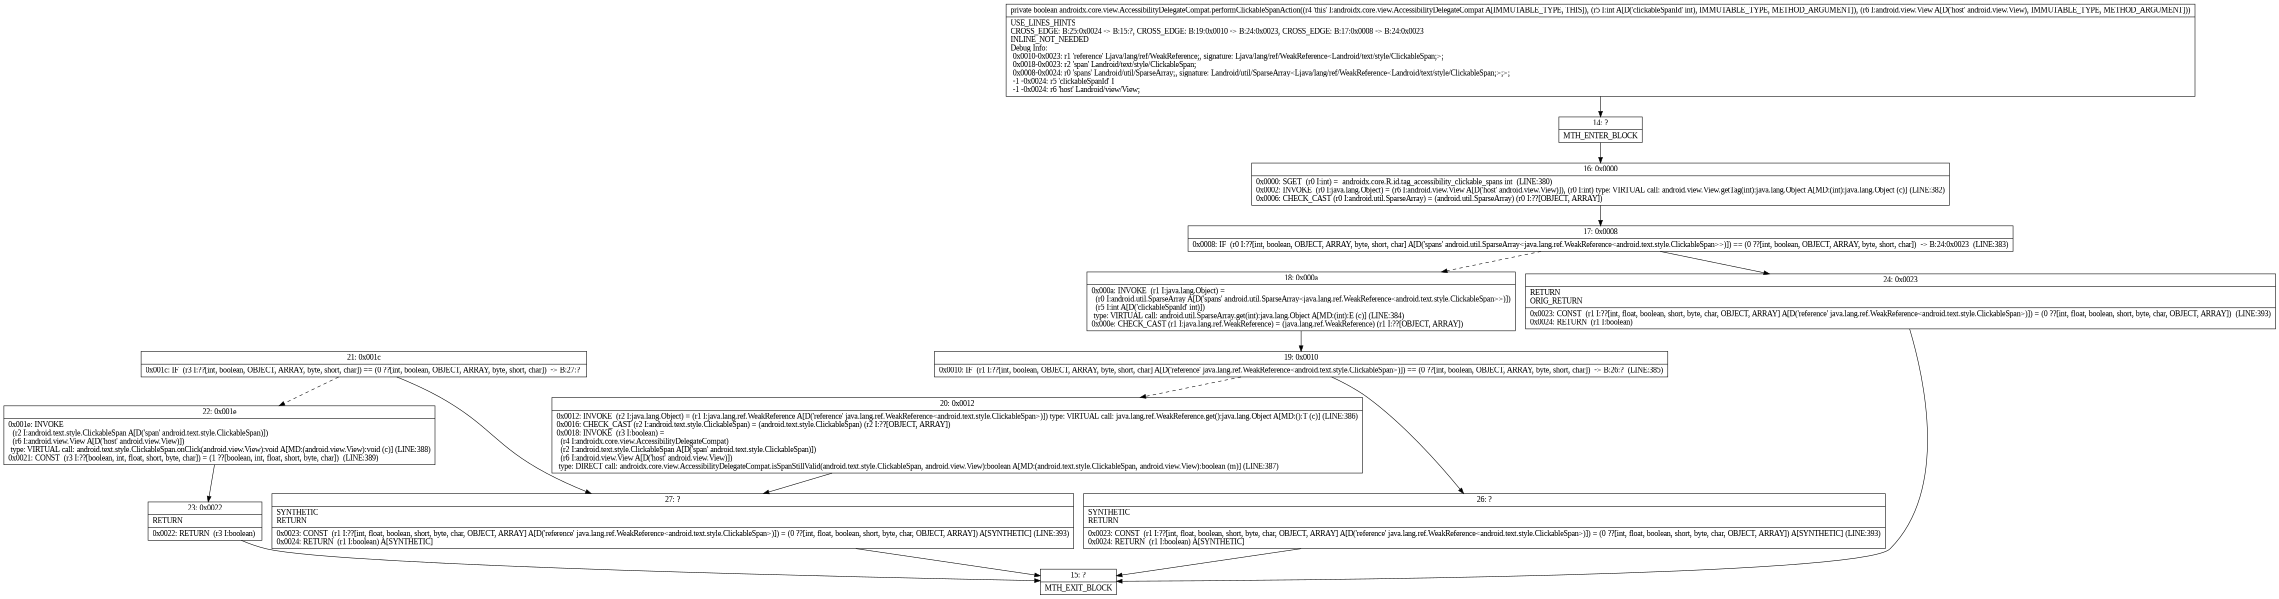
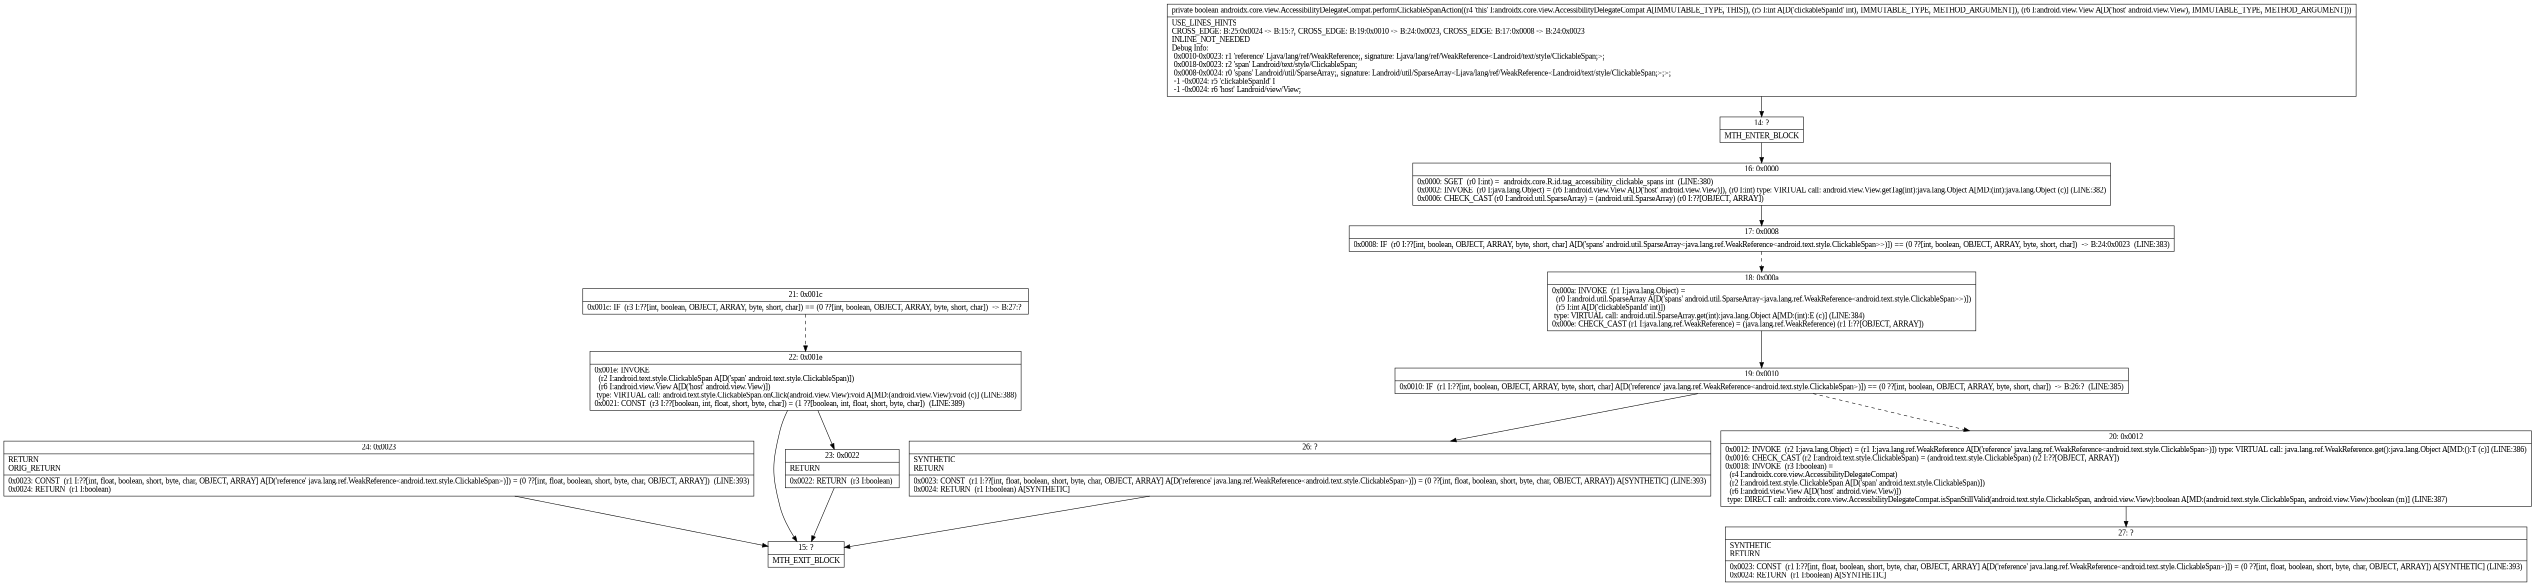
edge "17: 0x0008" -> "24: 0x0023": removed
edge "21: 0x001c" -> "27: ?": removed
edge "27: ?" -> "15: ?": now "22: 0x001e" -> "15: ?"
